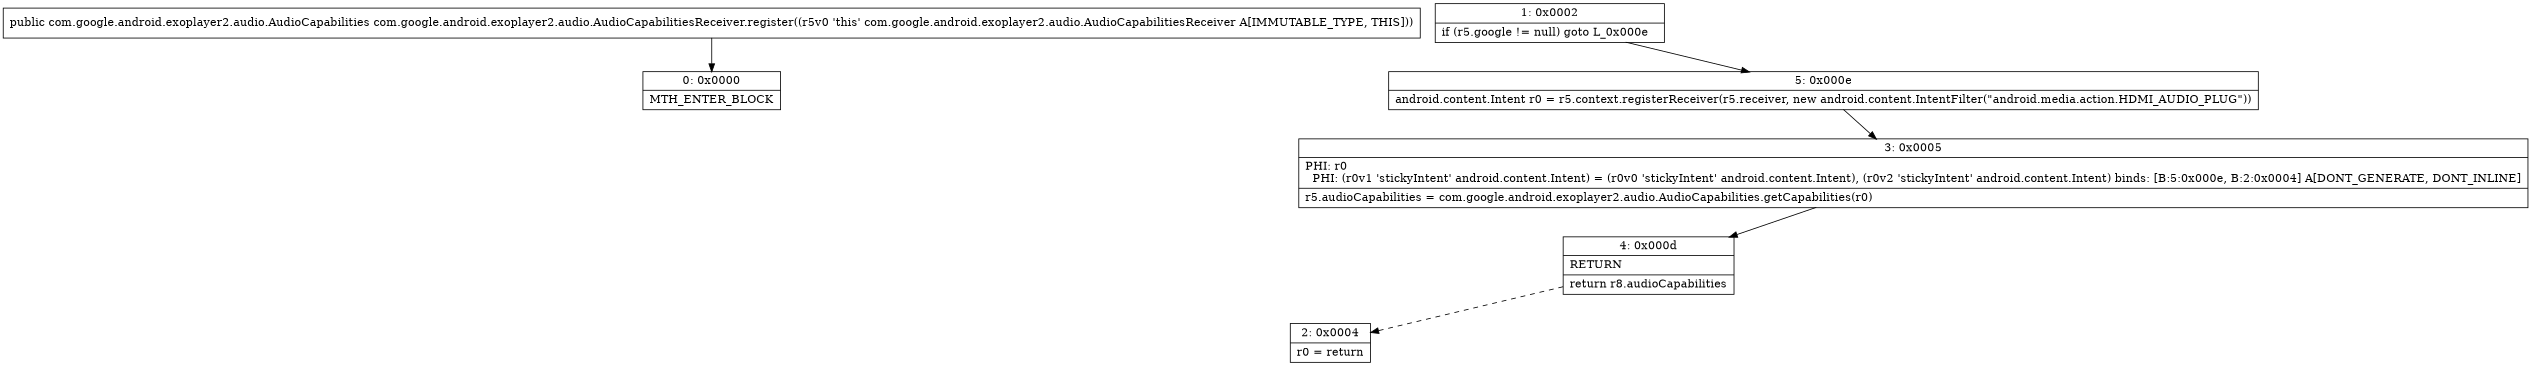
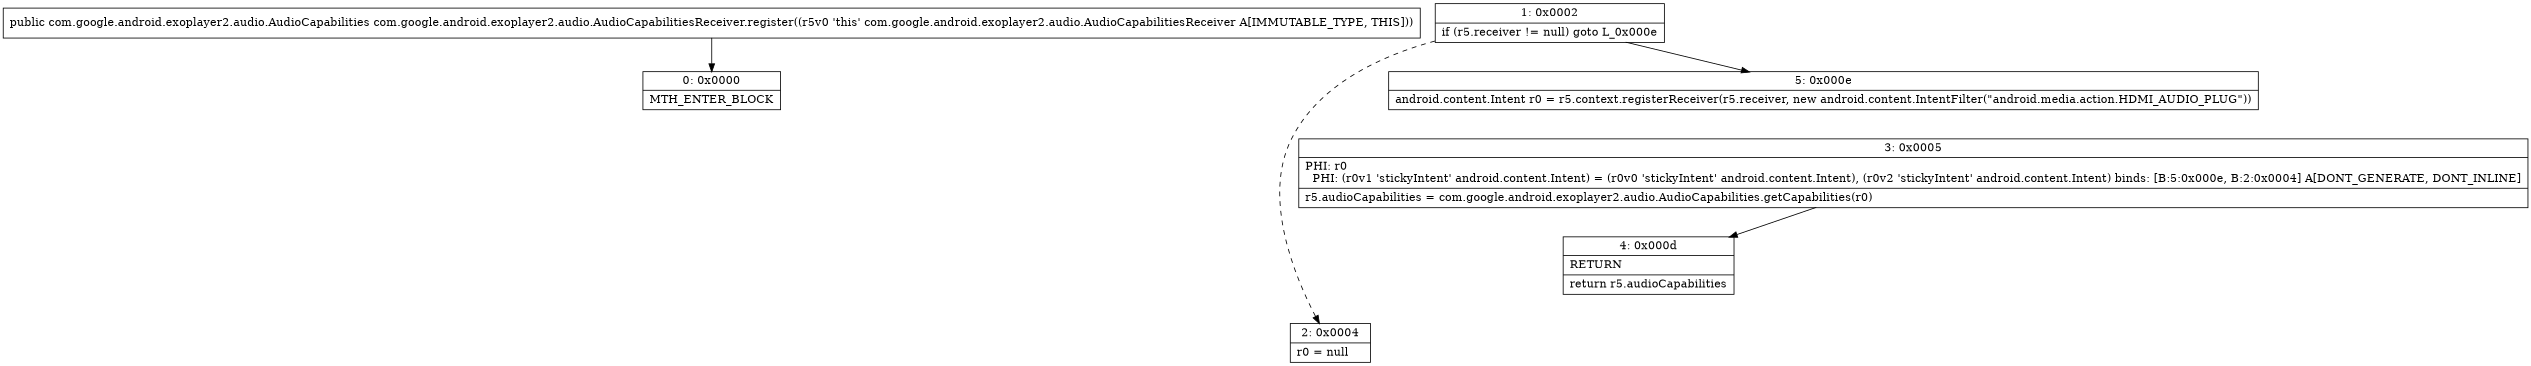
node "1: 0x0002": text "if (r5.google != null) goto L_0x000e" -> "if (r5.receiver != null) goto L_0x000e"
edge "5: 0x000e" -> "3: 0x0005": removed
node "4: 0x000d": text "return r8.audioCapabilities" -> "return r5.audioCapabilities"
edge "4: 0x000d" -> "2: 0x0004": now "1: 0x0002" -> "2: 0x0004"
node "2: 0x0004": text "r0 = return" -> "r0 = null"
